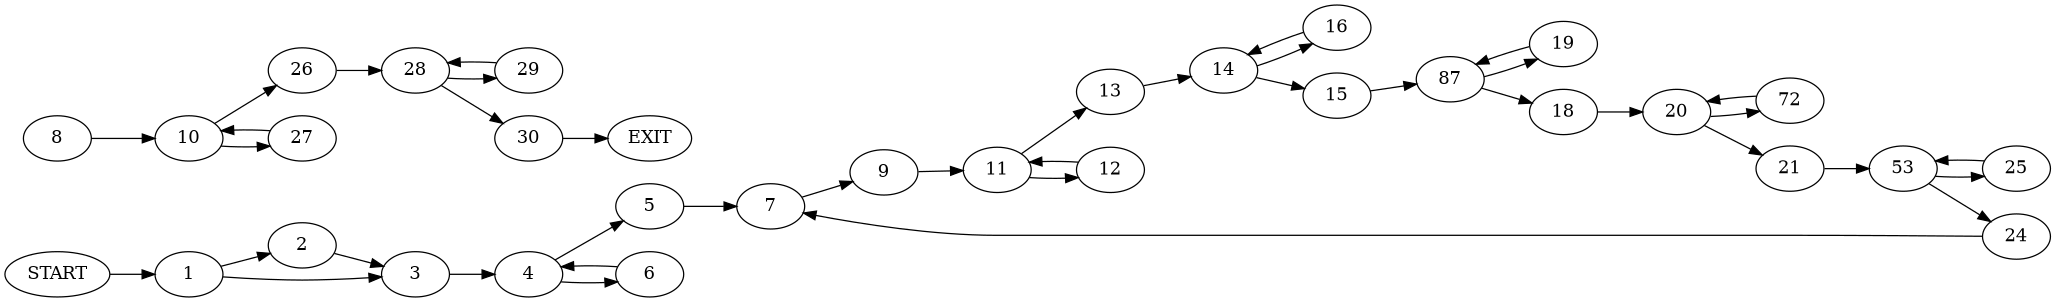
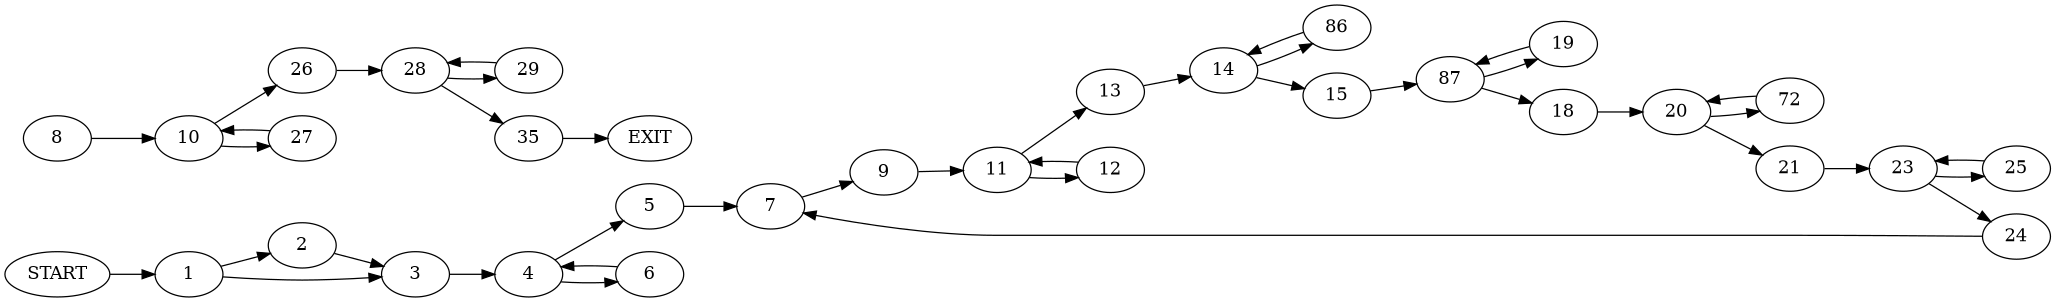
node "16": label "16" -> "86"
node "30": label "30" -> "35"
node "53": label "53" -> "23"
